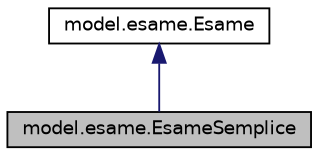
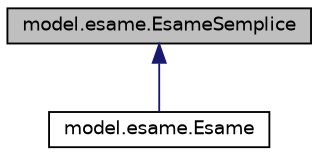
edge "model.esame.EsameSemplice" -> "model.esame.Esame": reversed
